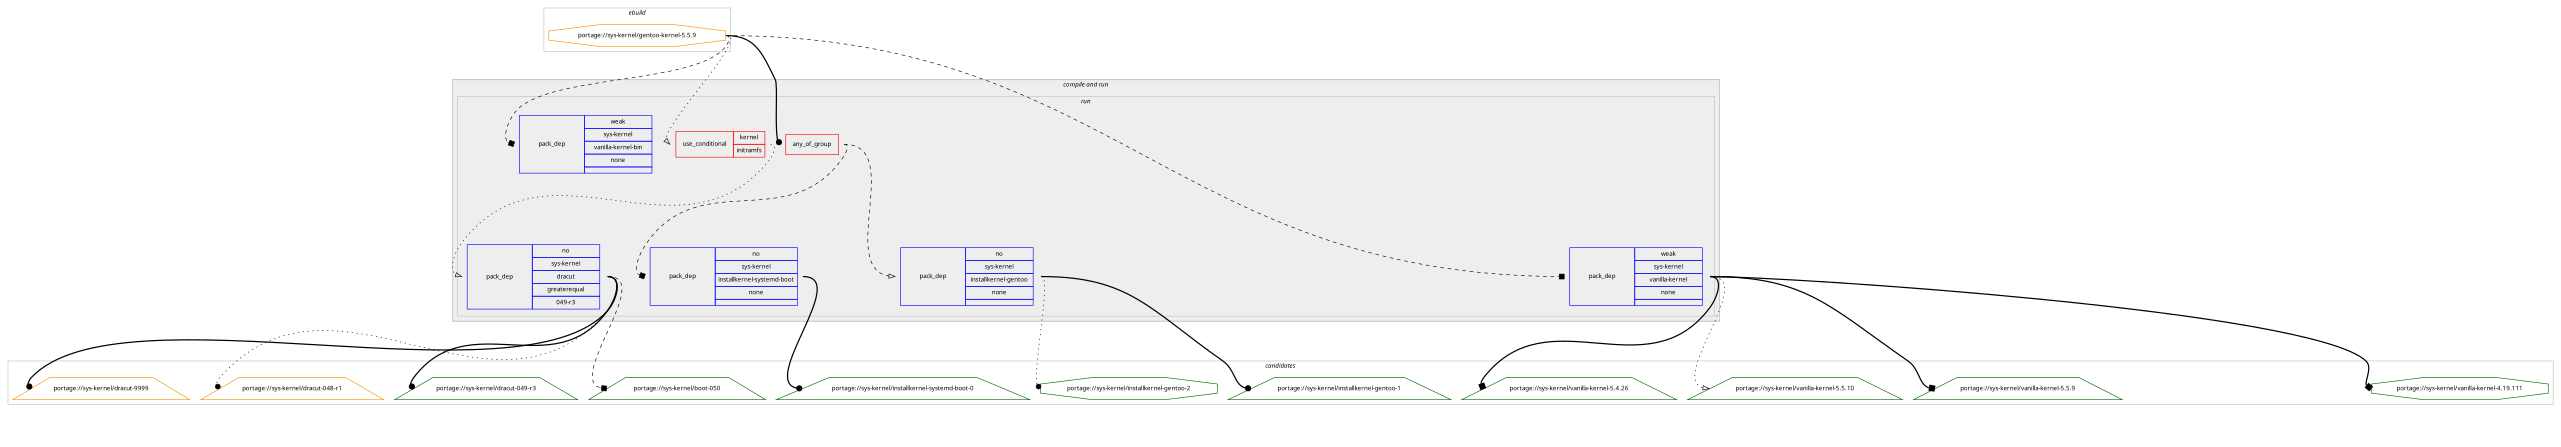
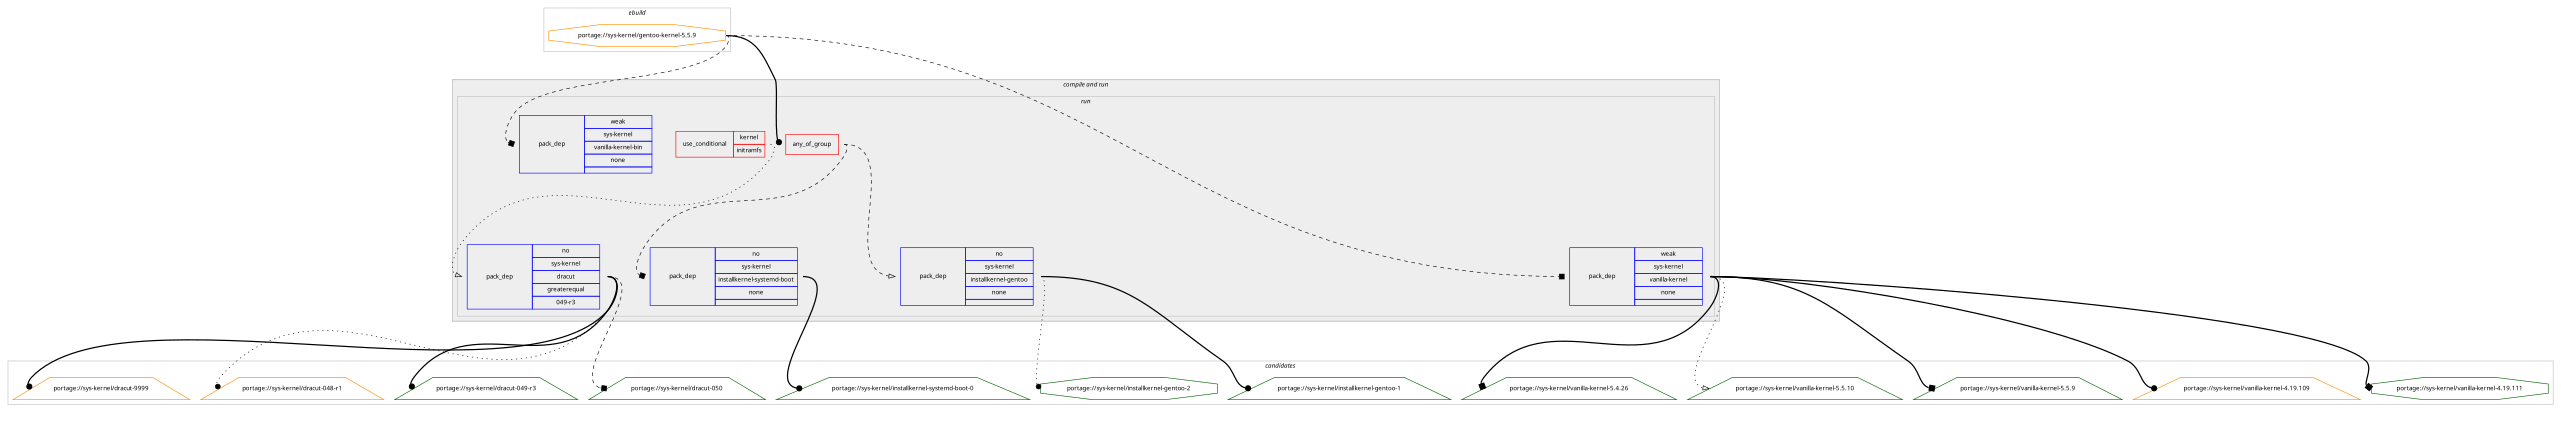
edge "portage://sys-kernel/gentoo-kernel-5.5.9" -> "use_conditional": removed
node "portage://sys-kernel/boot-050": label "portage://sys-kernel/boot-050" -> "portage://sys-kernel/dracut-050"
node "portage://sys-kernel/vanilla-kernel-4.19.109": added
